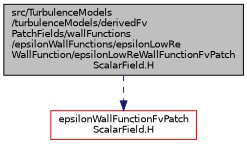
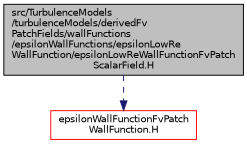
node "epsilonWallFunctionFvPatch ScalarField.H": label "epsilonWallFunctionFvPatch ScalarField.H" -> "epsilonWallFunctionFvPatch WallFunction.H"
